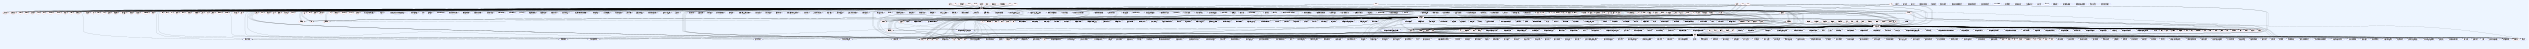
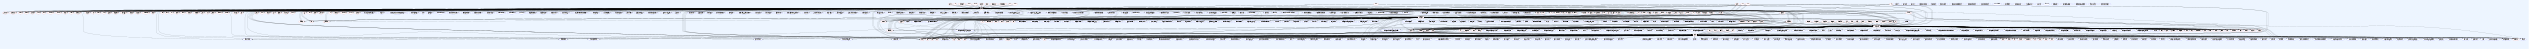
node "ppeszko/state_machine_test": removed
